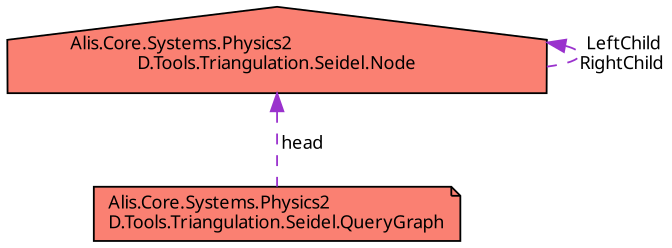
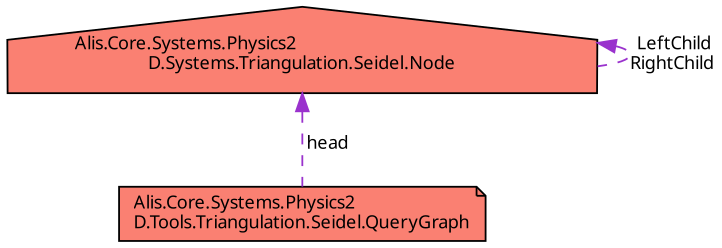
node "Alis.Core.Systems.Physics2 D.Tools.Triangulation.Seidel.Node": label "Alis.Core.Systems.Physics2 D.Tools.Triangulation.Seidel.Node" -> "Alis.Core.Systems.Physics2 D.Systems.Triangulation.Seidel.Node"
